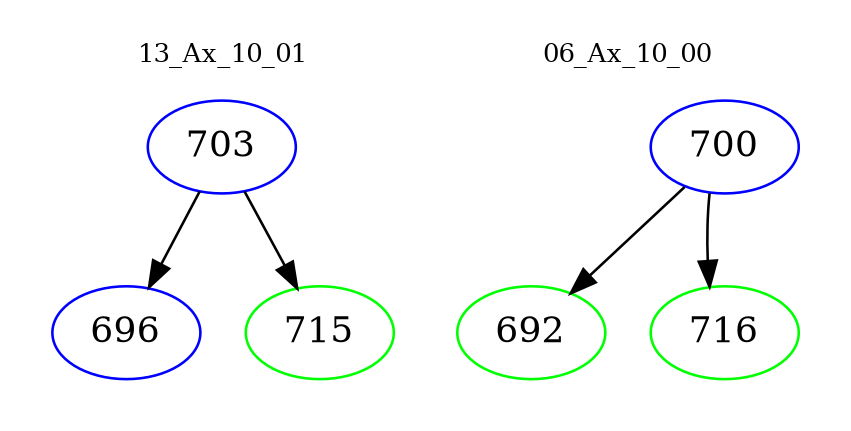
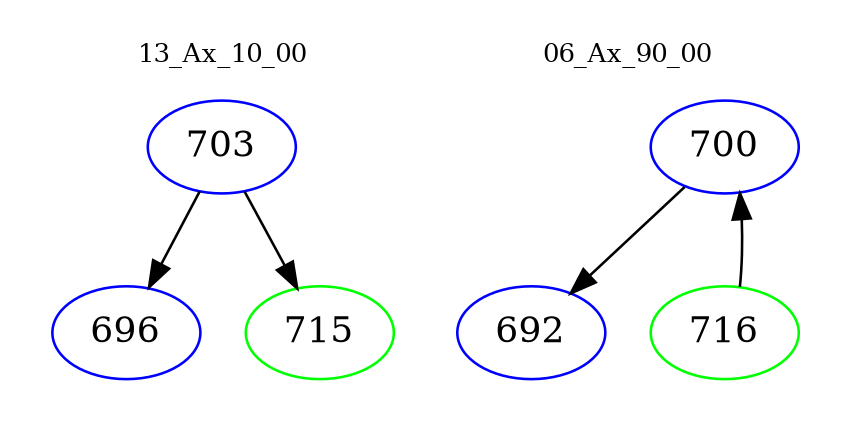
cluster "13_Ax_10_01": label "13_Ax_10_01" -> "13_Ax_10_00"
cluster "06_Ax_10_00": label "06_Ax_10_00" -> "06_Ax_90_00"
edge "700" -> "716": reversed
node "692": color green -> blue
